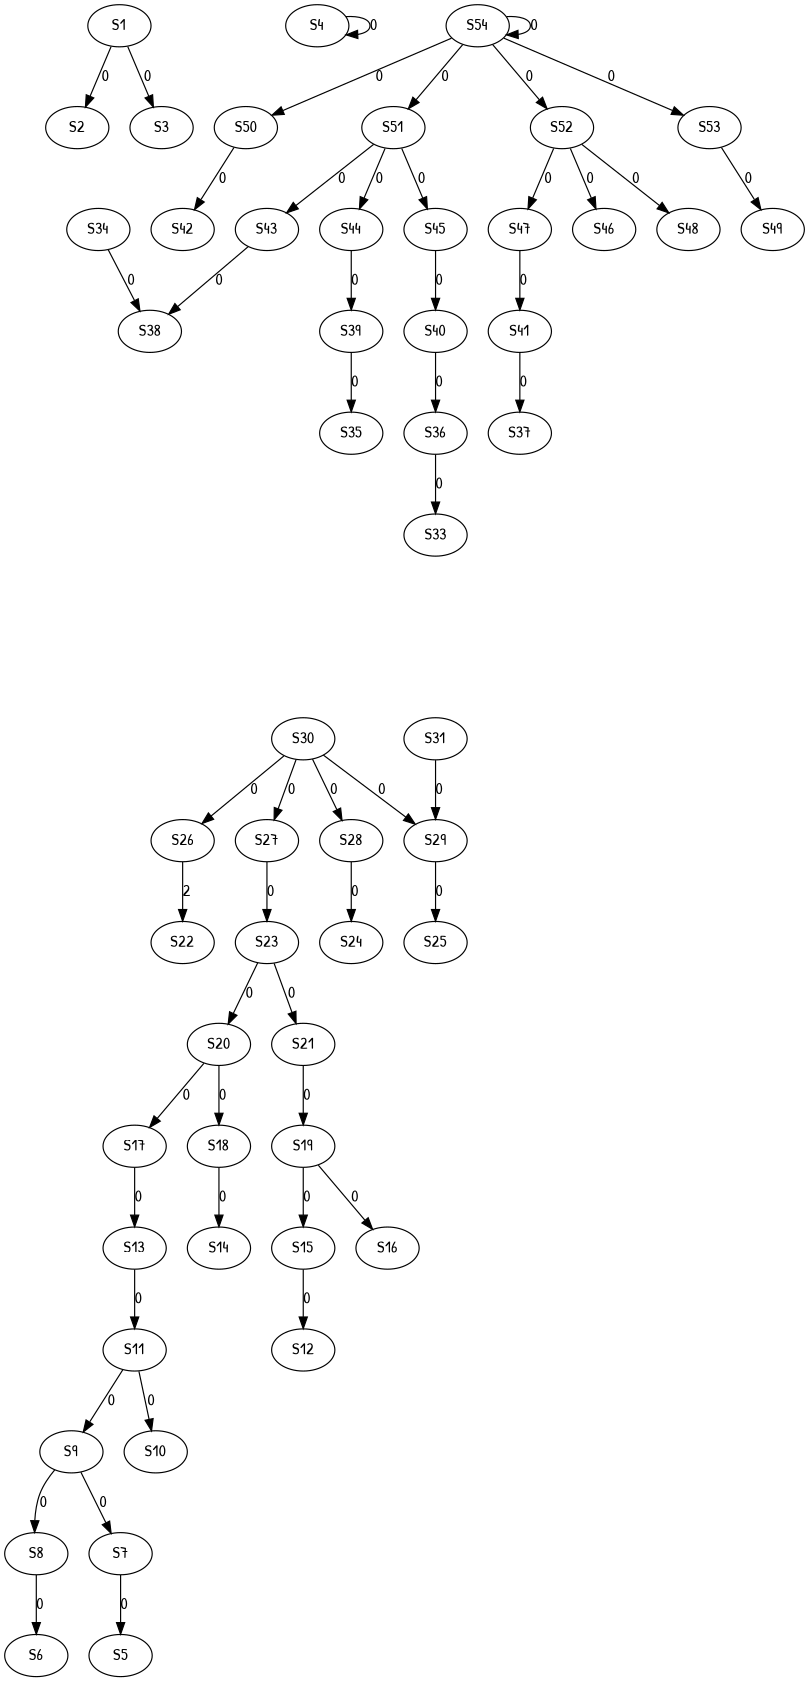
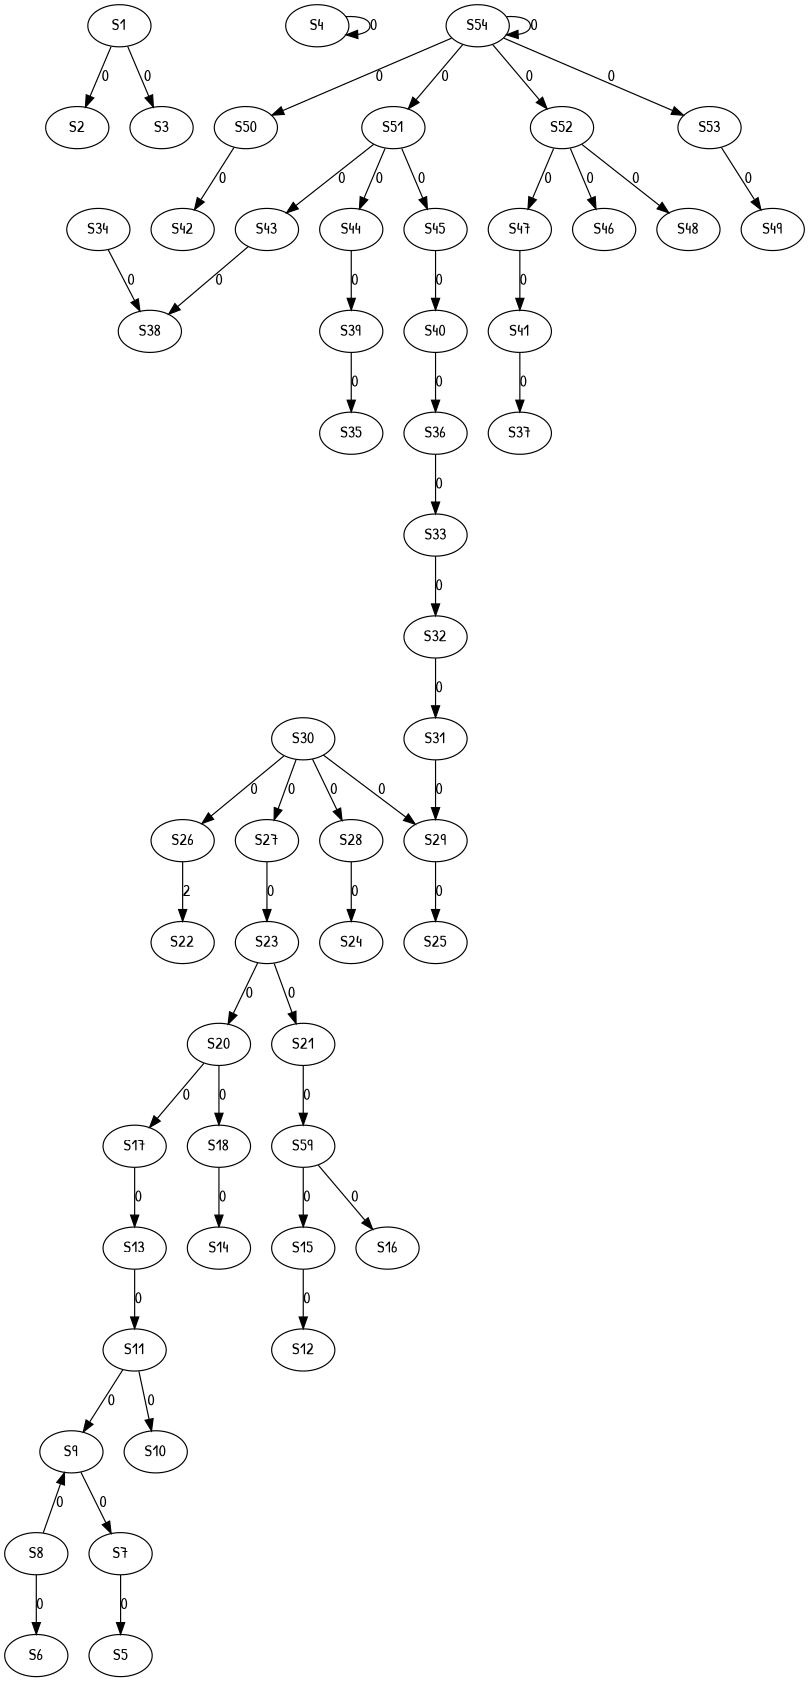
node "S32": added
node "S19": label "S19" -> "S59"
edge "S9" -> "S8": reversed
